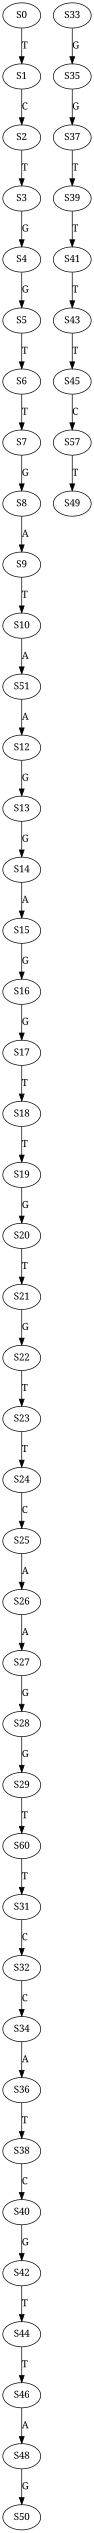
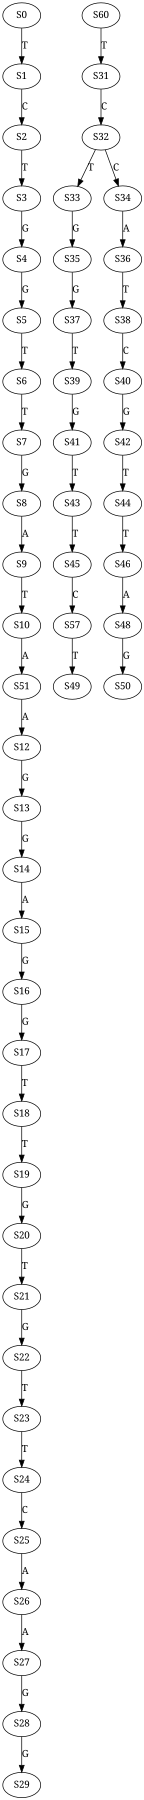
edge "S32" -> "S33": added, label "T"
edge "S39" -> "S41": label "T" -> "G"
edge "S29" -> "S60": removed, label "T"
